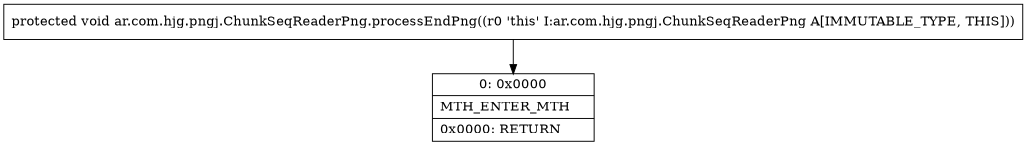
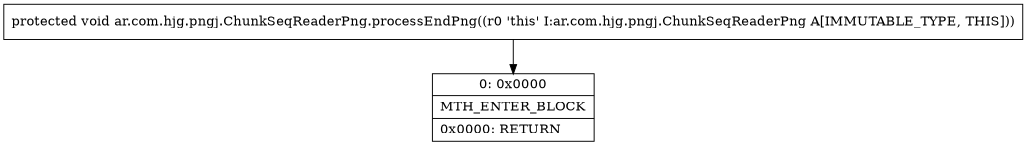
node "0: 0x0000": text "MTH_ENTER_MTH" -> "MTH_ENTER_BLOCK"
